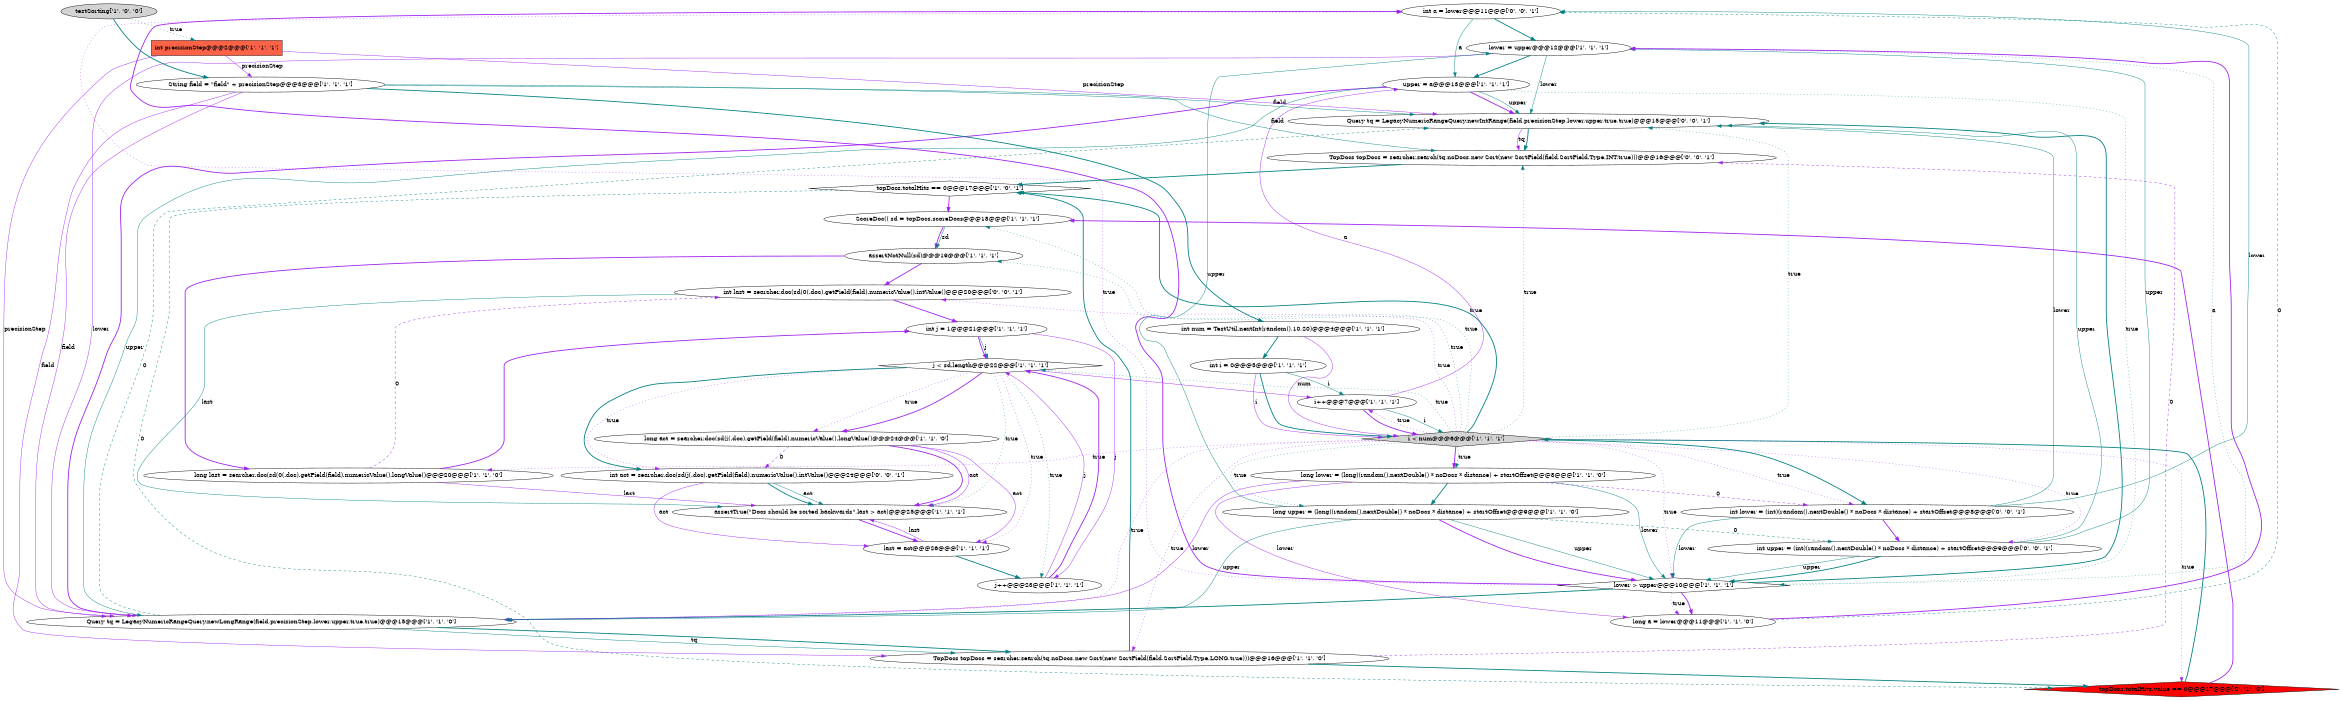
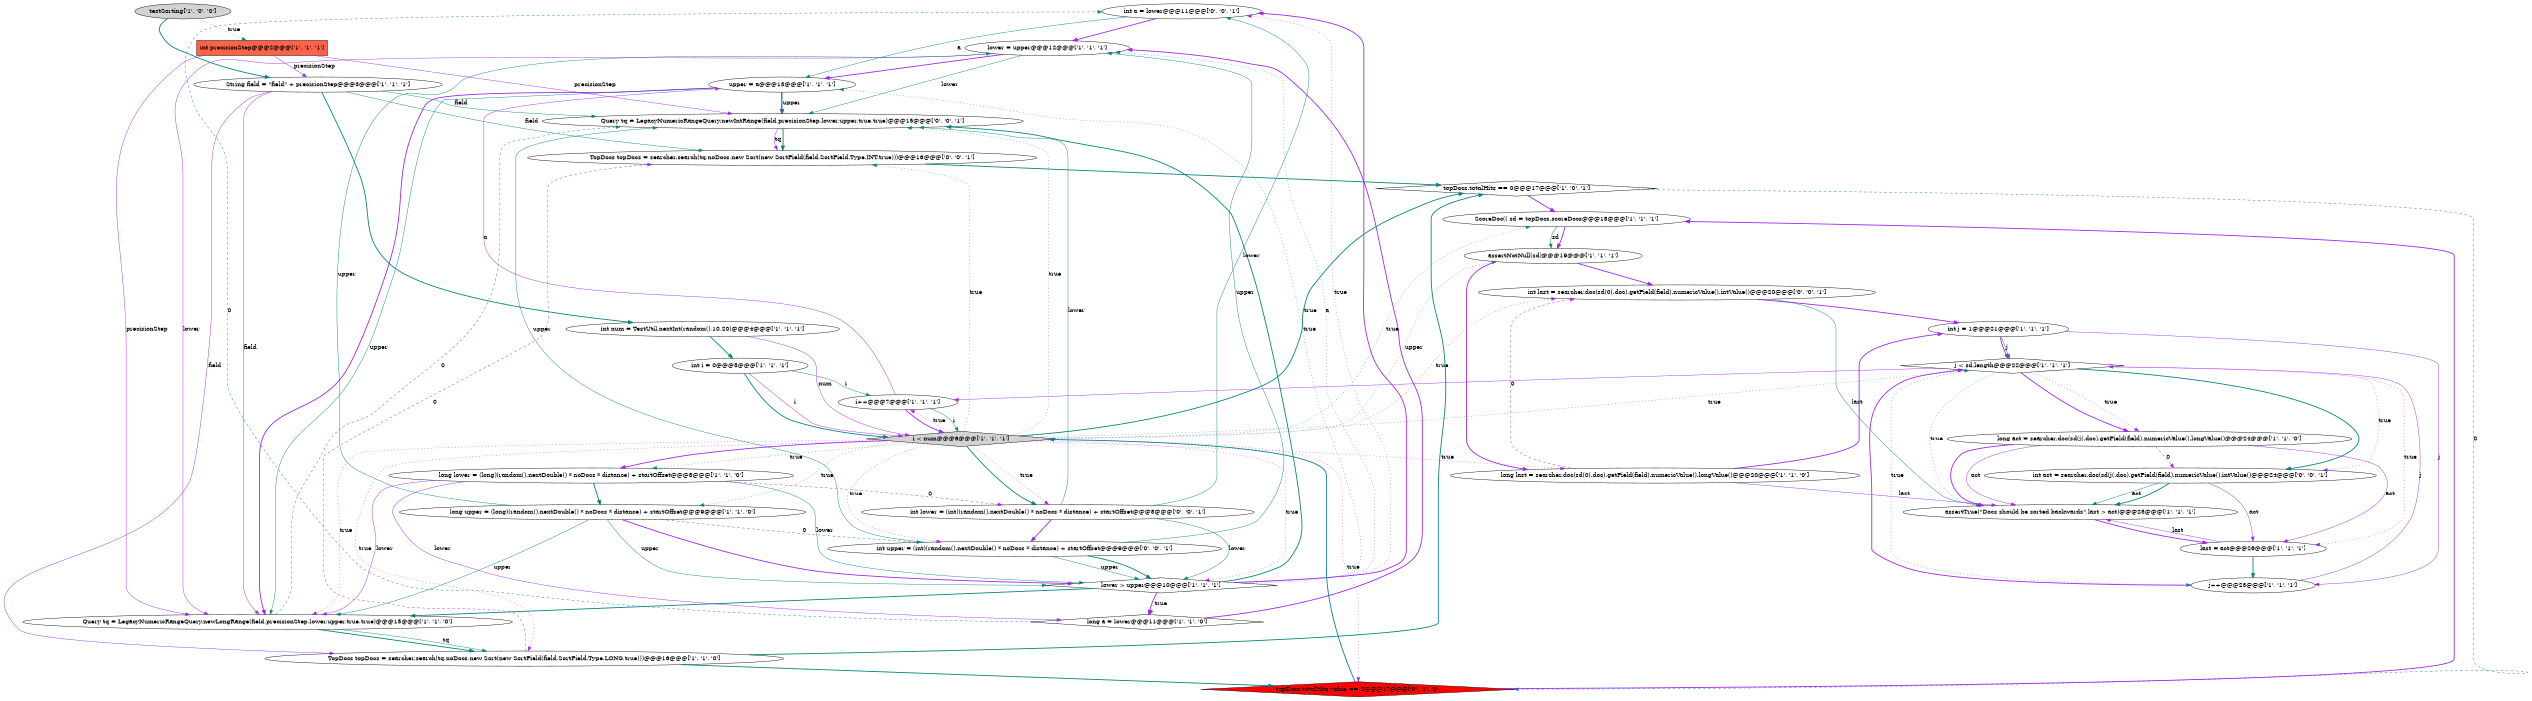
edge "int a = lower@@@11@@@['0', '0', '1']" -> "lower = upper@@@12@@@['1', '1', '1']": color teal -> purple
edge "lower = upper@@@12@@@['1', '1', '1']" -> "upper = a@@@13@@@['1', '1', '1']": color teal -> purple
edge "upper = a@@@13@@@['1', '1', '1']" -> "lower > upper@@@10@@@['1', '1', '1']": reversed
edge "i < num@@@6@@@['1', '1', '1']" -> "assertNotNull(sd)@@@19@@@['1', '1', '1']": label "true" -> "upper"
node "long a = lower@@@11@@@['1', '1', '0']": shape ellipse -> diamond
